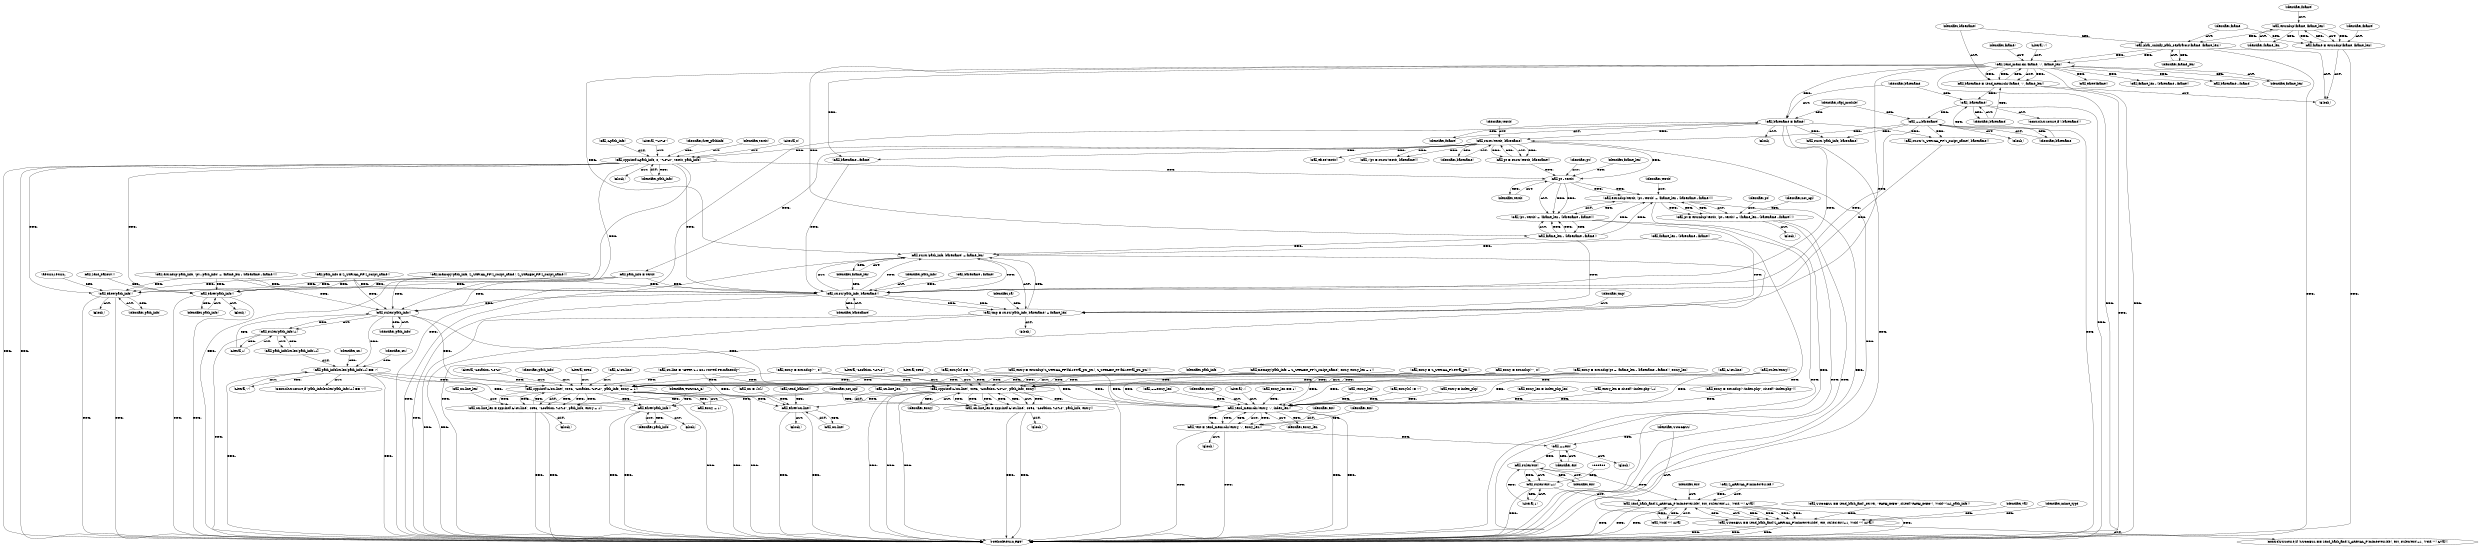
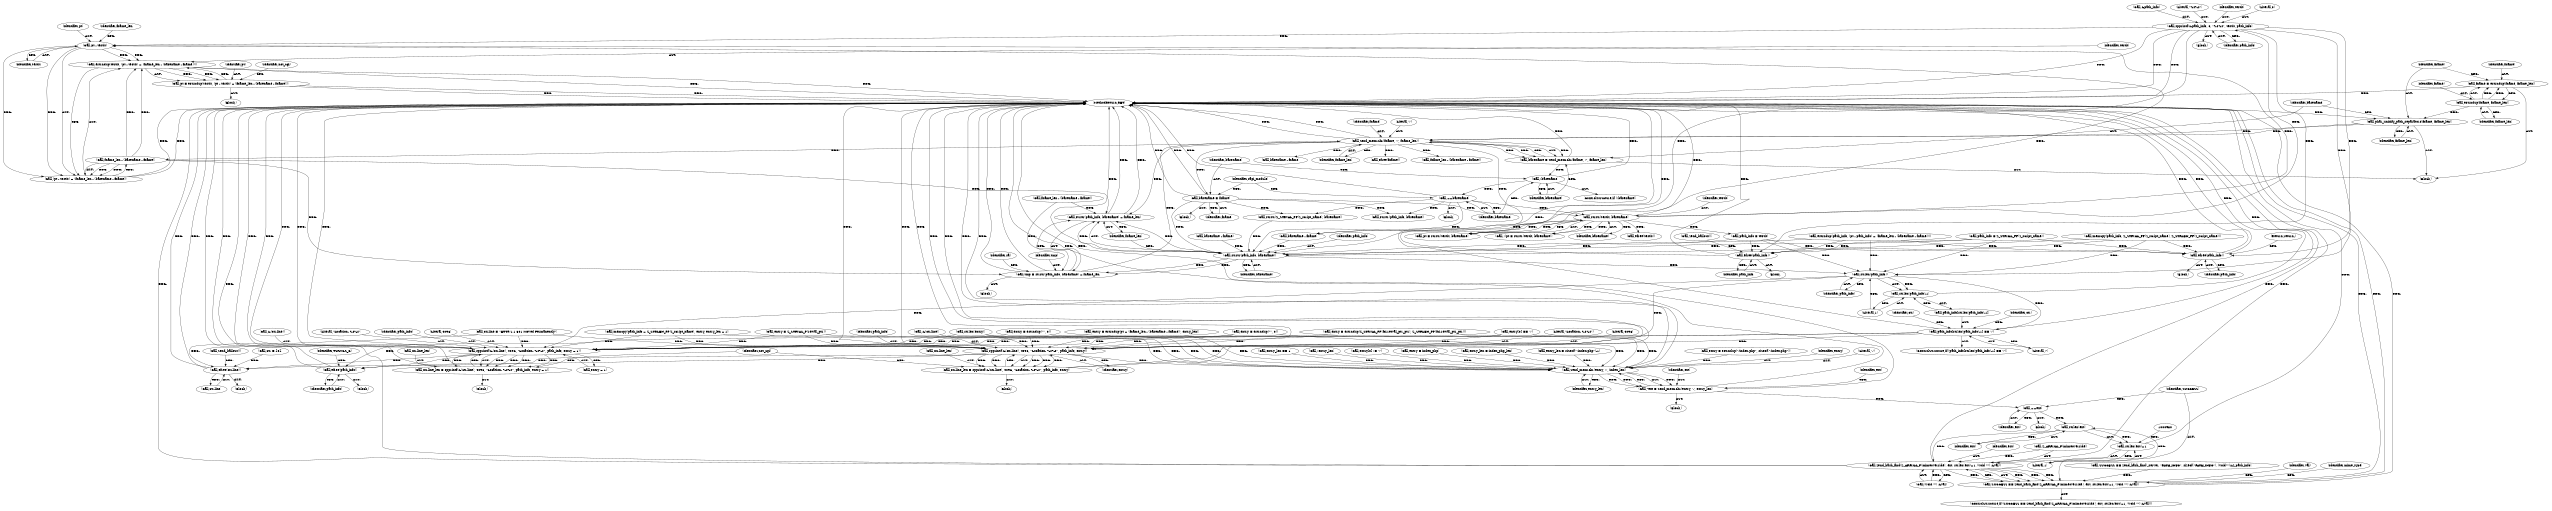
node "(Identifier,free_pathinfo)": removed
edge "(Call,zend_memrchr(fname, '/', fname_len))" -> "(Call,tmp = strstr(path_info, basename) + fname_len)": reversed
node "(Call,++entry_len)": removed
edge "(Call,phar_unixify_path_separators(fname, fname_len))" -> "(MethodReturn,RET)": reversed
